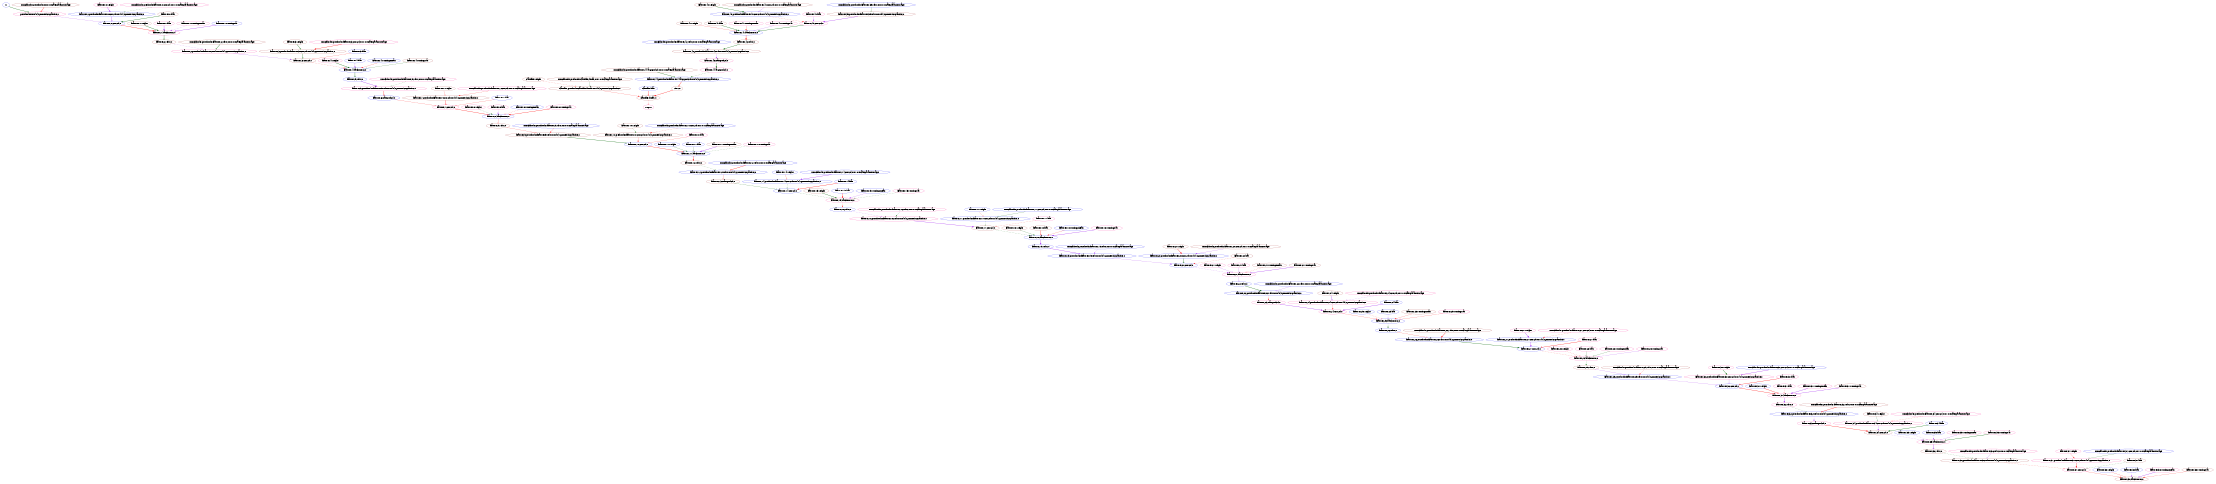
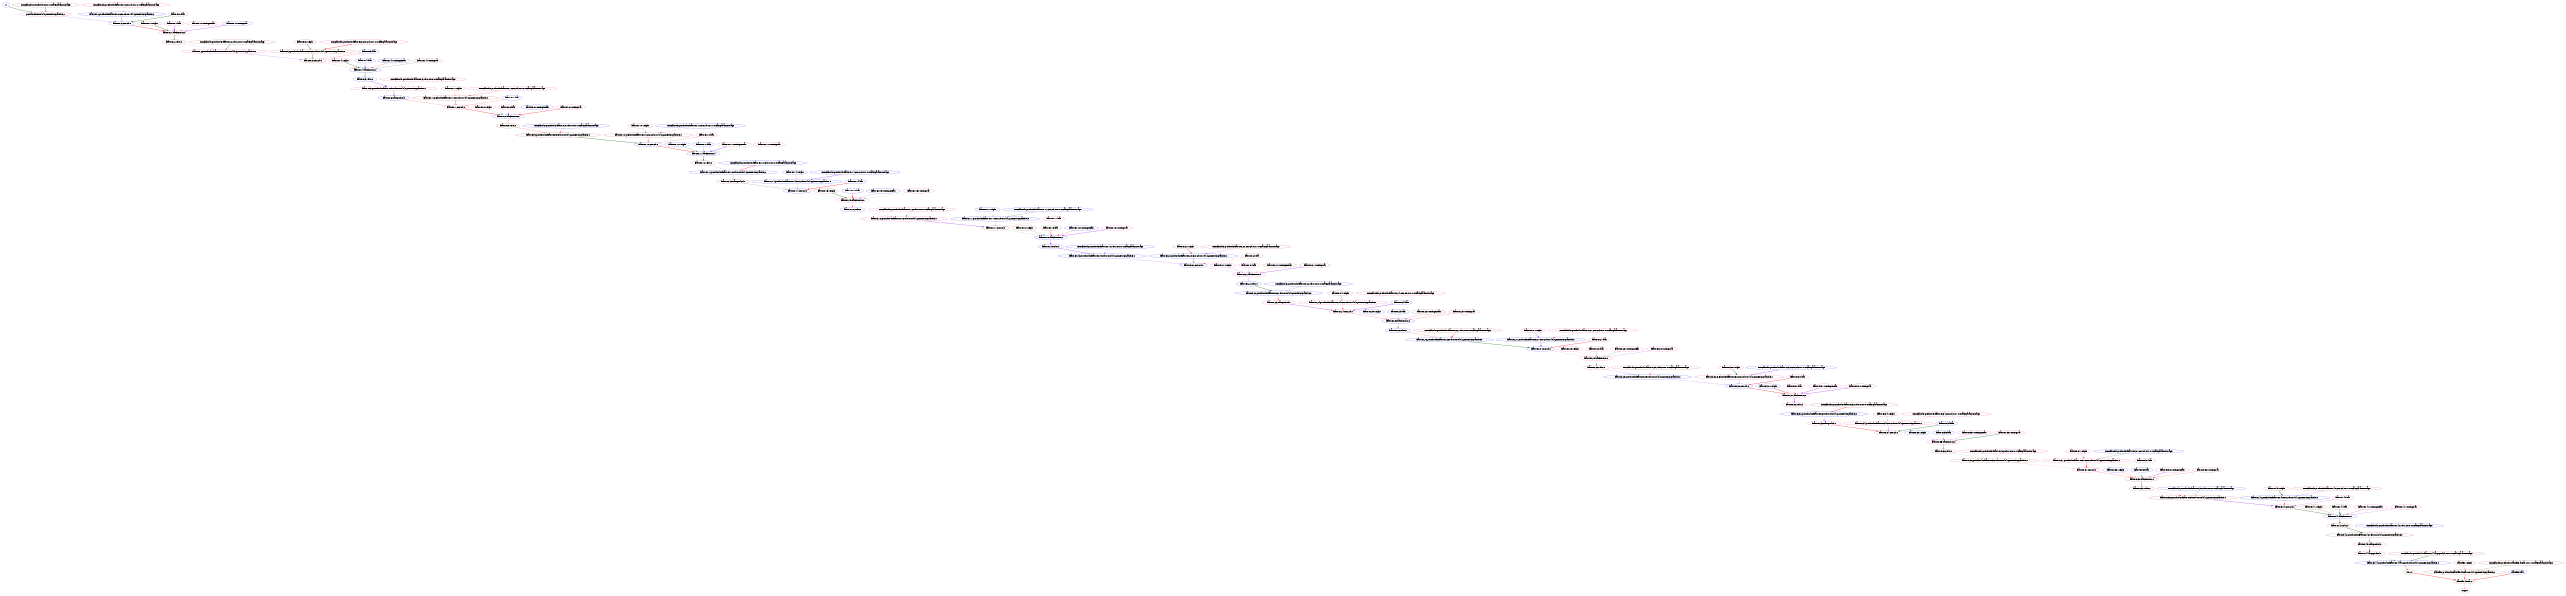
node "features.0.weight": removed
node "features/39/relu_/0": added
